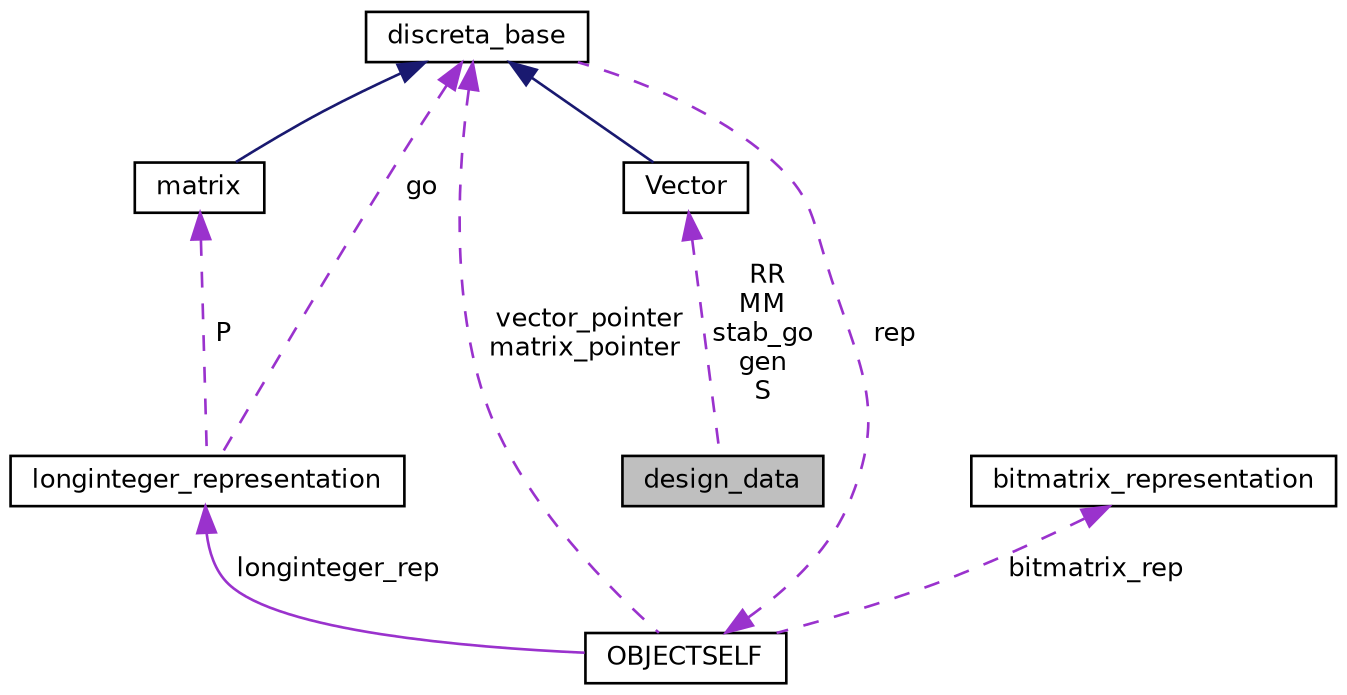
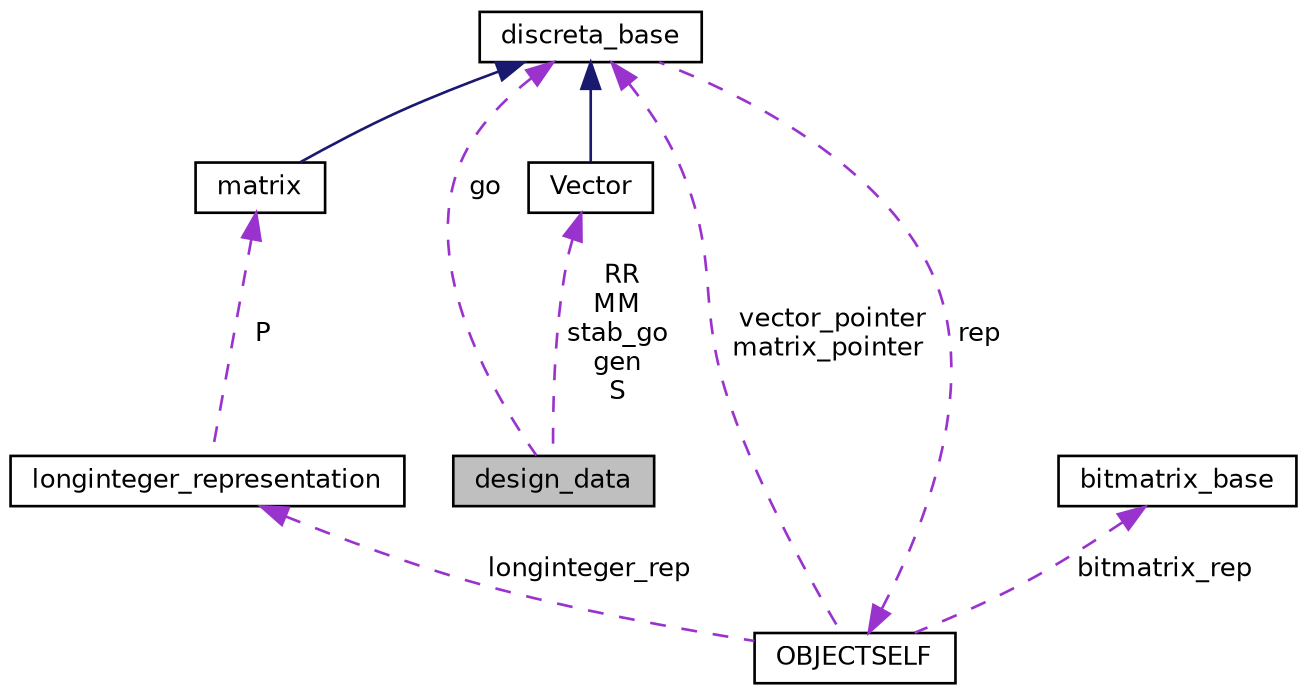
edge "longinteger_representation" -> "discreta_base": now "design_data" -> "discreta_base"
node "bitmatrix_representation": label "bitmatrix_representation" -> "bitmatrix_base"
edge "OBJECTSELF" -> "longinteger_representation": style solid -> dashed
